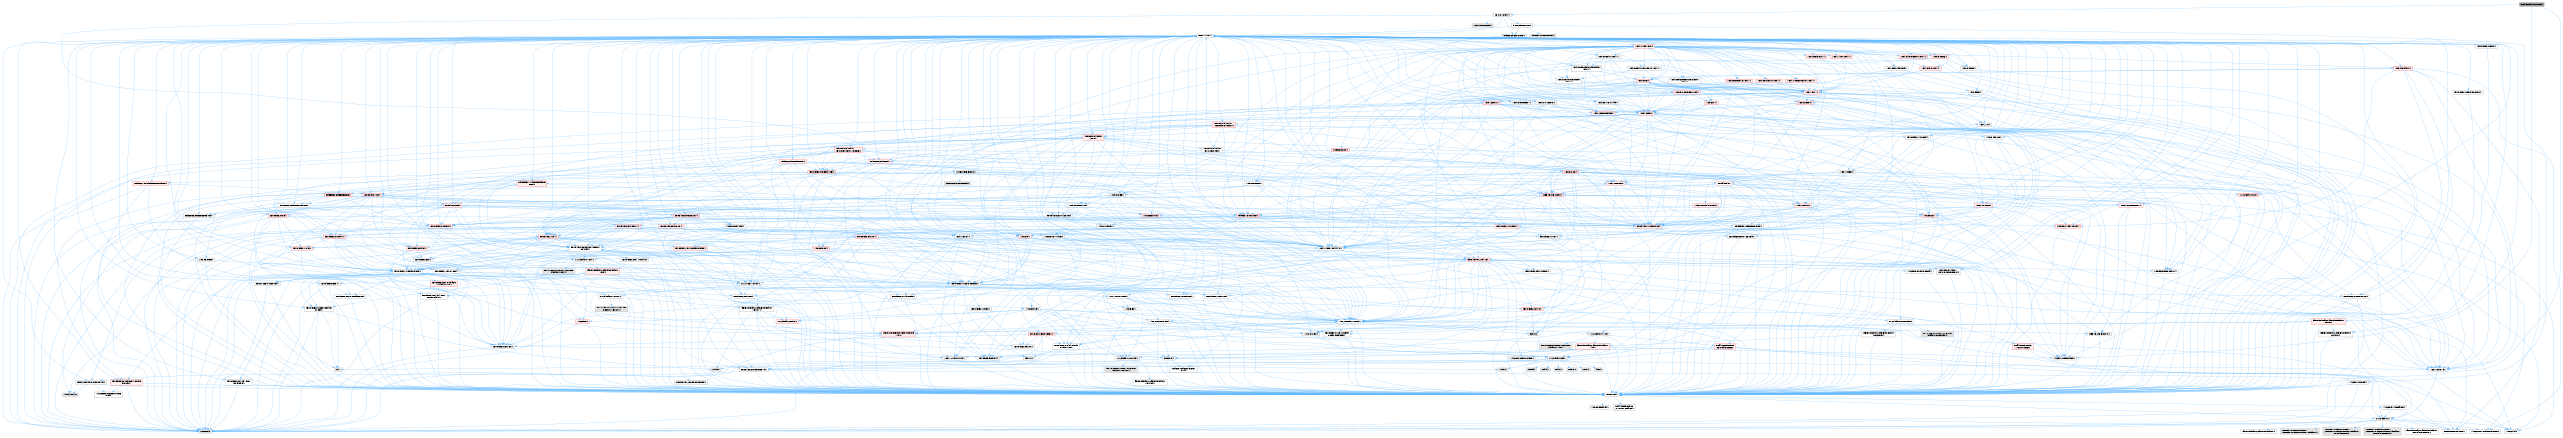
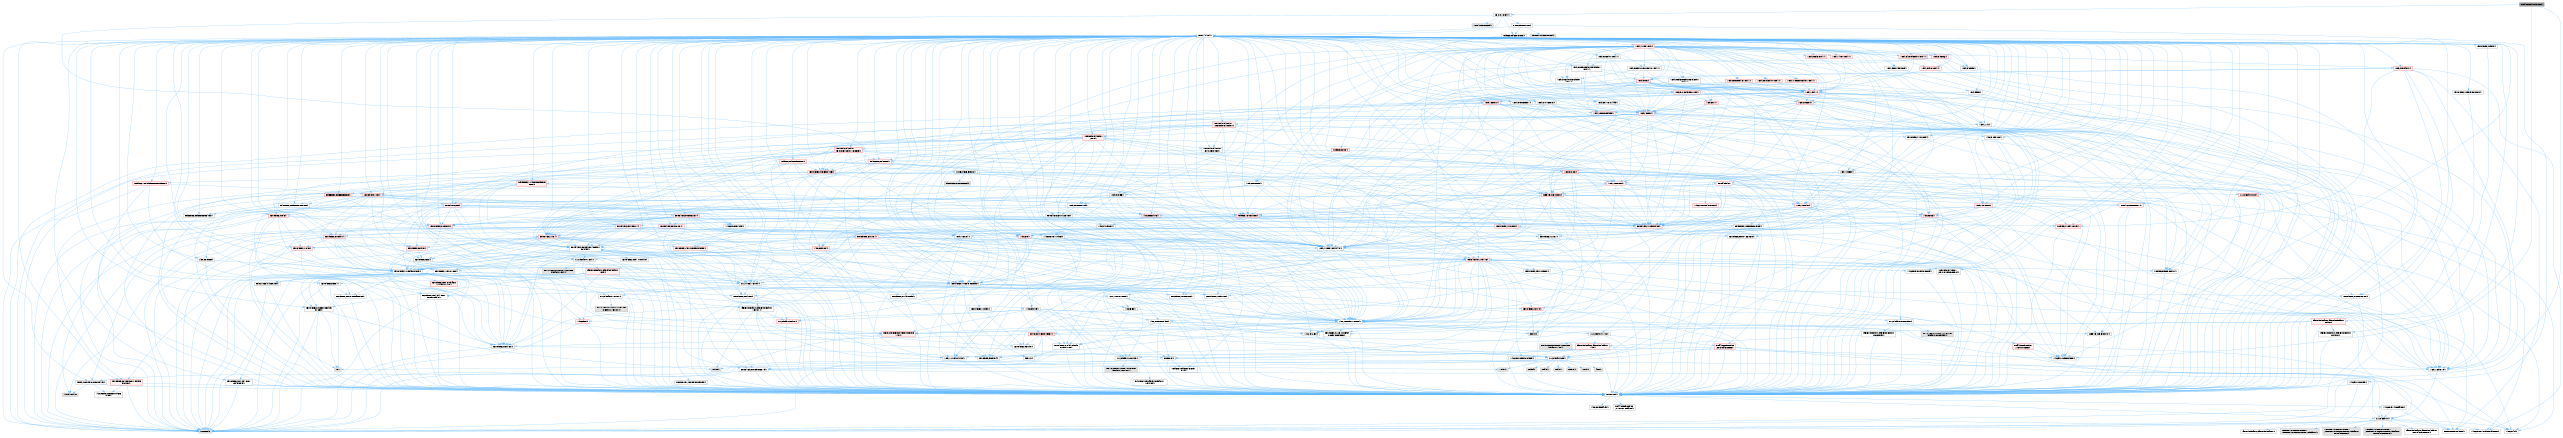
edge "Internationalization /CulturePointer.h" -> "CoreMinimal.h": reversed
node "GenericPlatform/GenericPlatform Atomics.h": label "GenericPlatform/GenericPlatform Atomics.h" -> "CulturePointer/GenericPlatform Atomics.h"
